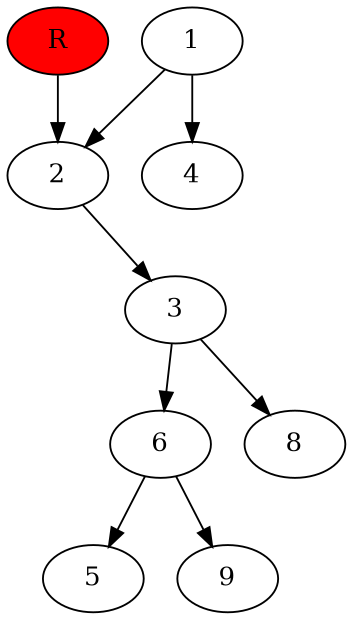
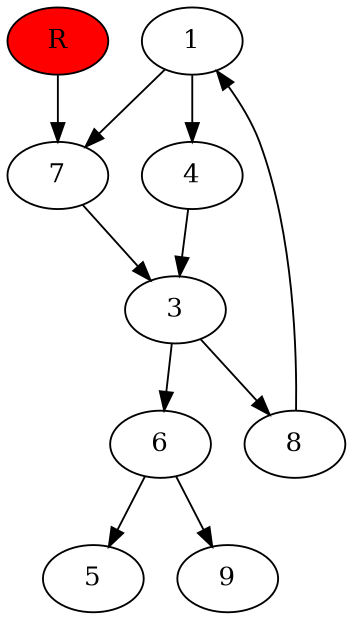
node "2": label "2" -> "7"
edge "4" -> "3": added
edge "8" -> "1": added
